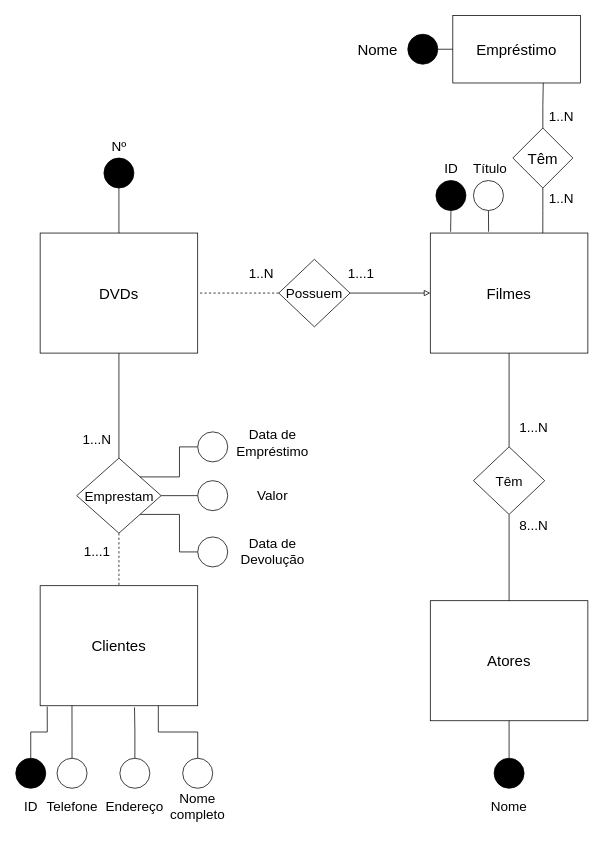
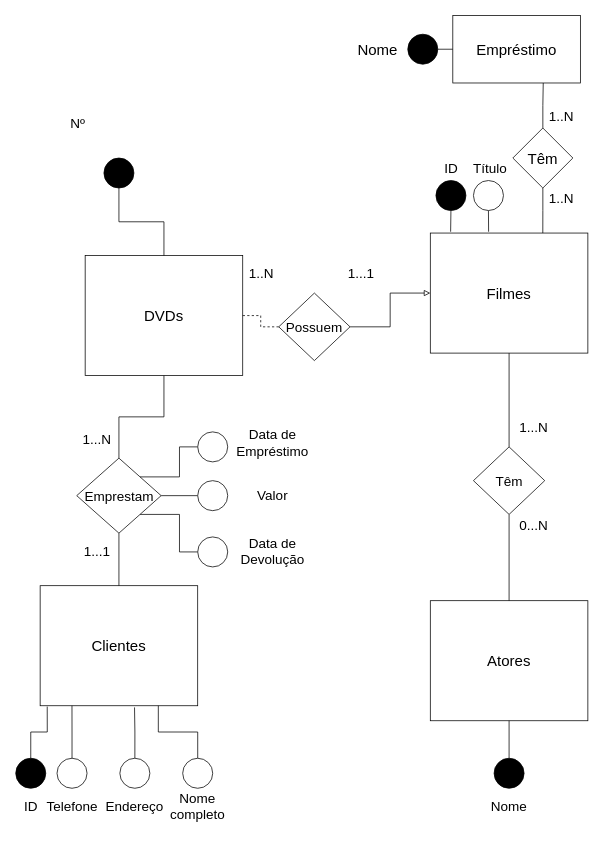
node "Nº": moved (119, 147) -> (78, 124)
node "DVDs": moved (119, 293) -> (164, 315)
node "Possuem": moved (314, 293) -> (314, 327)
node "8...N": label "8...N" -> "0...N"
edge "Emprestam" -- "Clientes": style dashed -> solid
